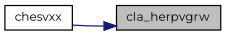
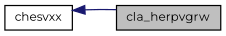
edge "chesvxx" -> "cla_herpvgrw": reversed
